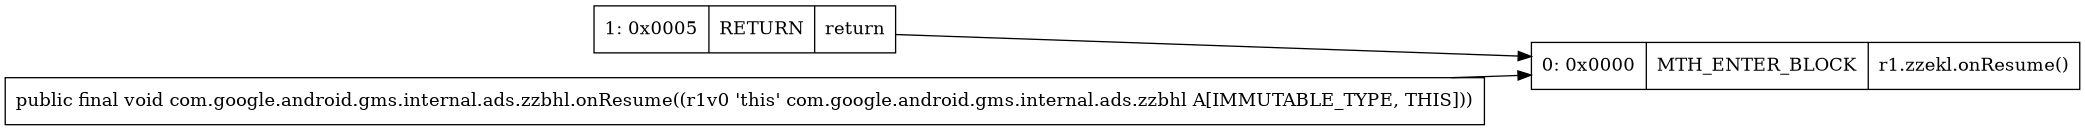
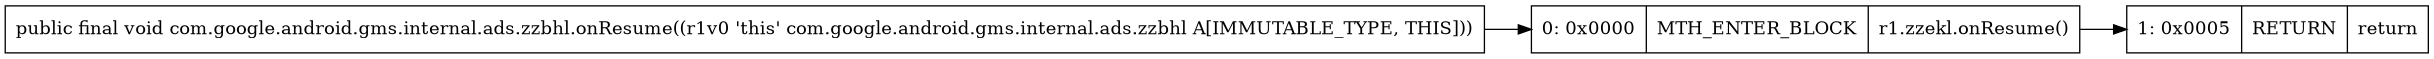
edge "1: 0x0005" -> "0: 0x0000": reversed
